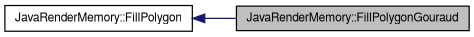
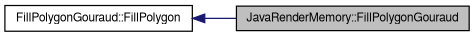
node "JavaRenderMemory::FillPolygon": label "JavaRenderMemory::FillPolygon" -> "FillPolygonGouraud::FillPolygon"
